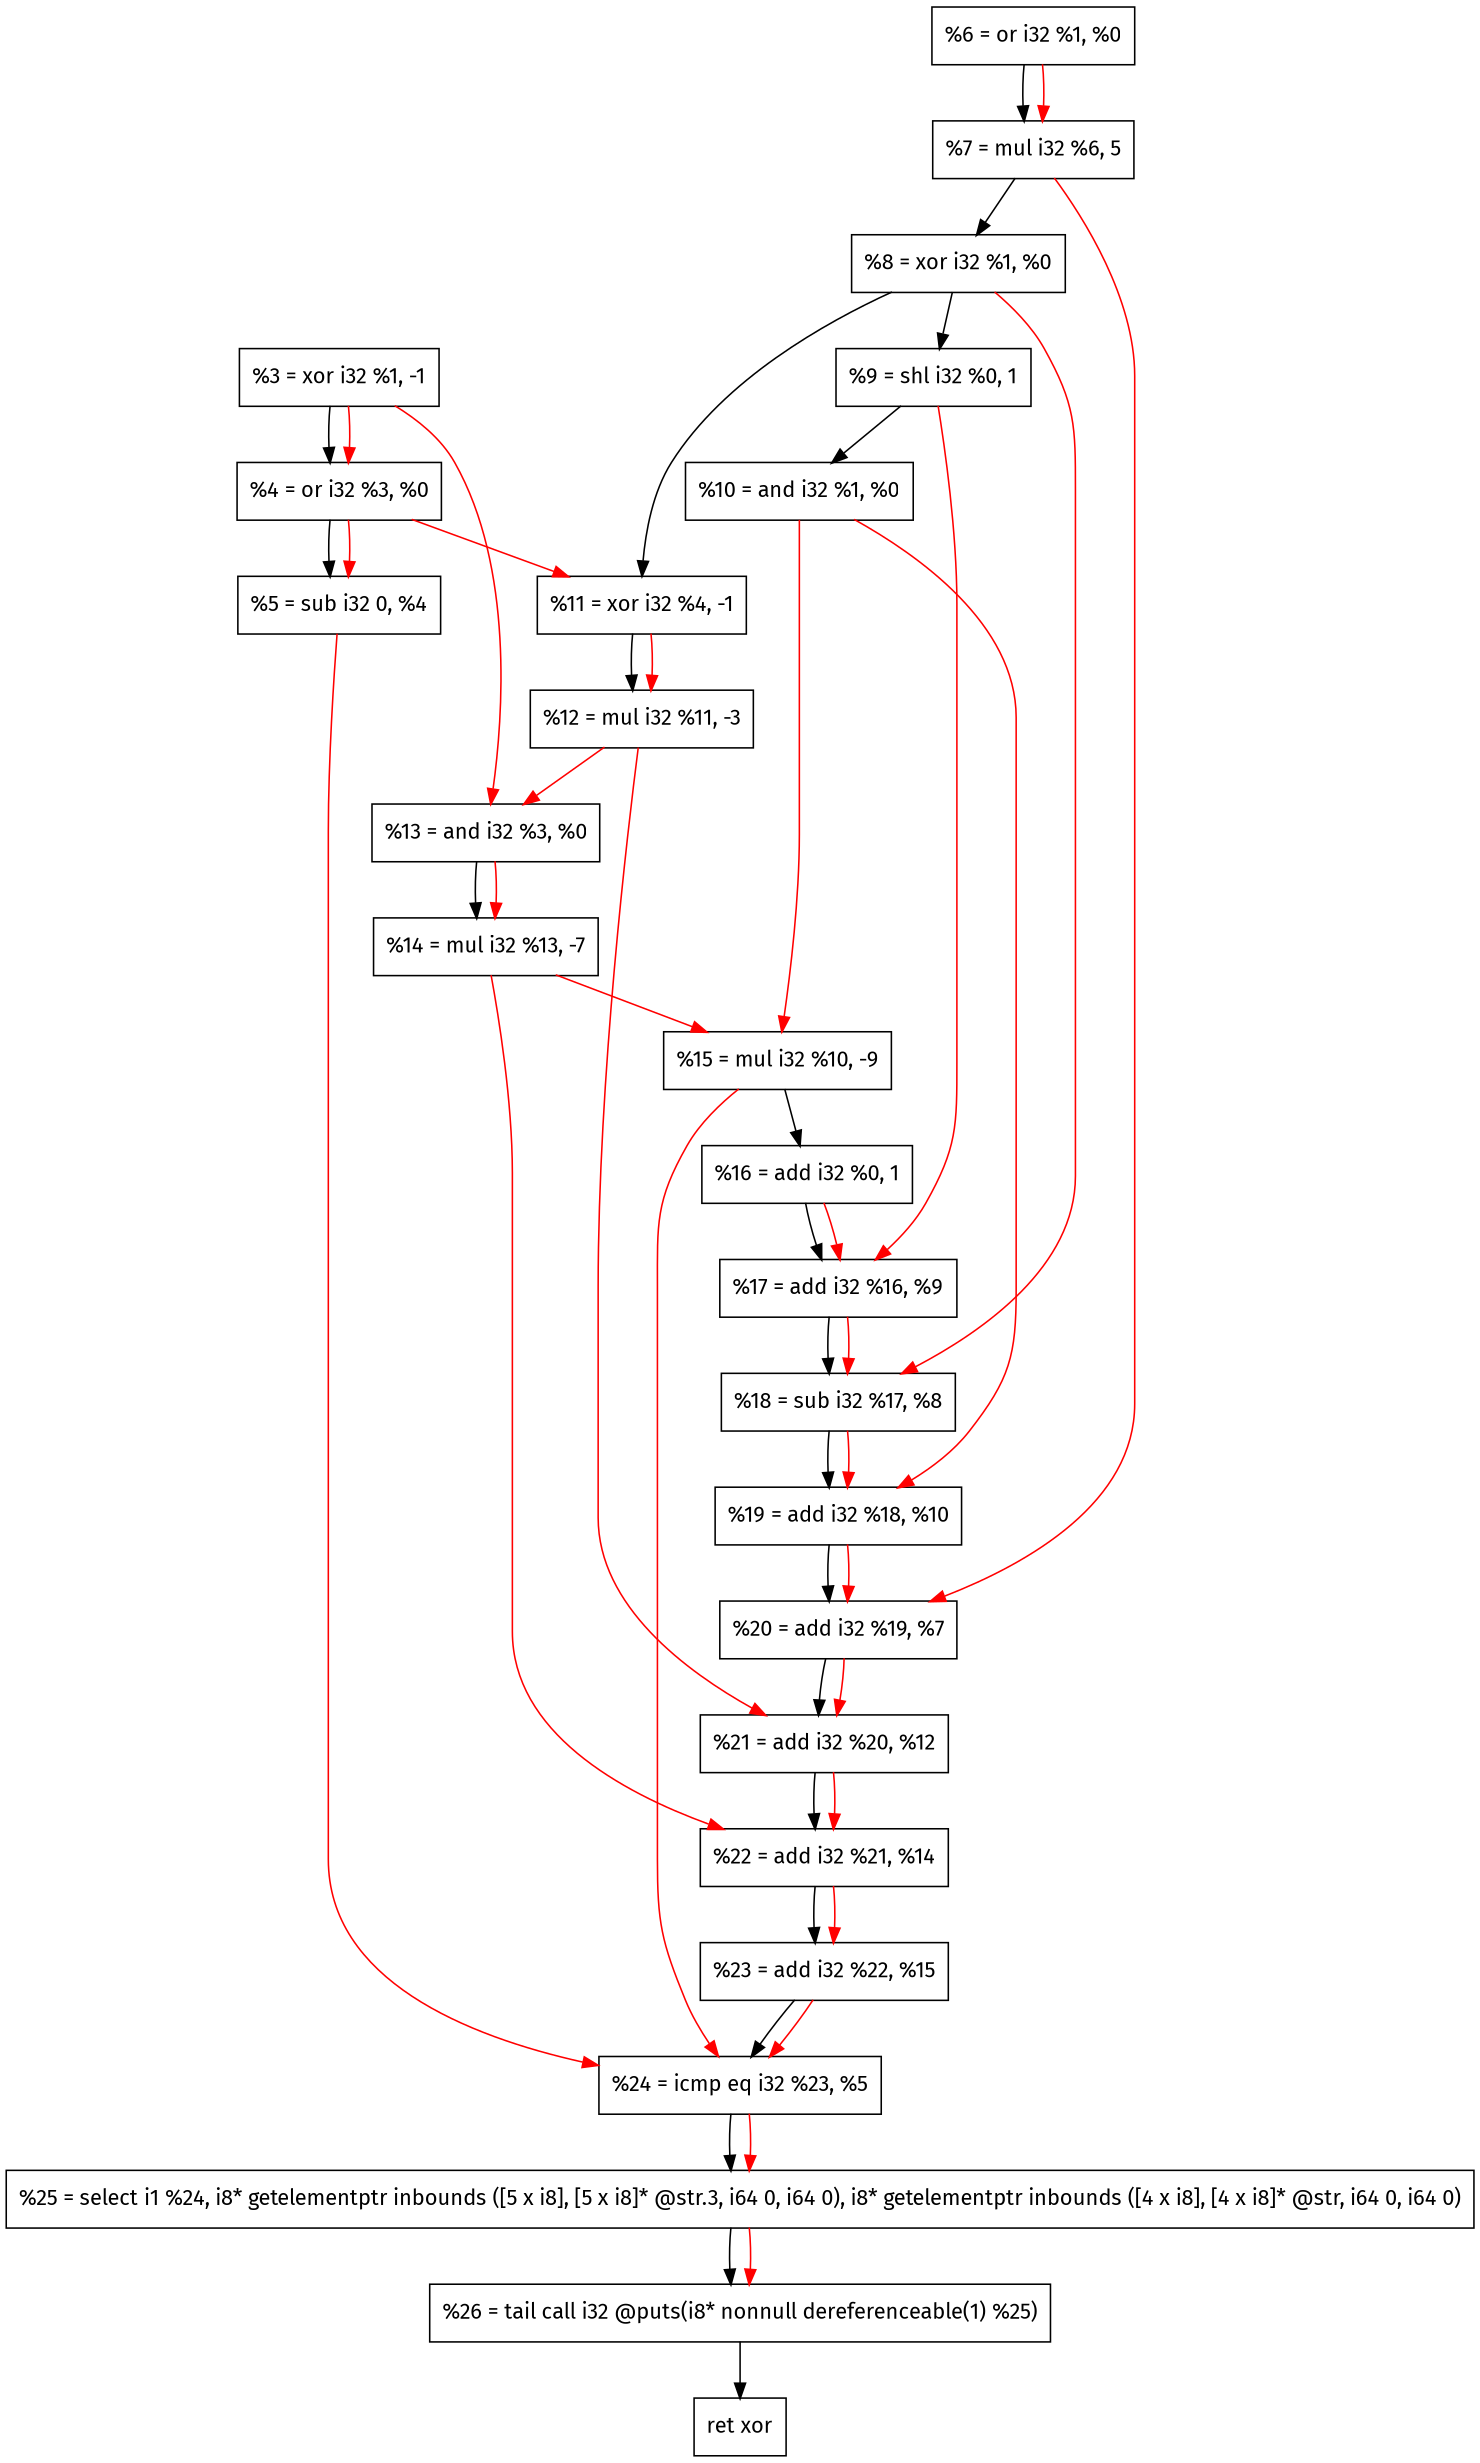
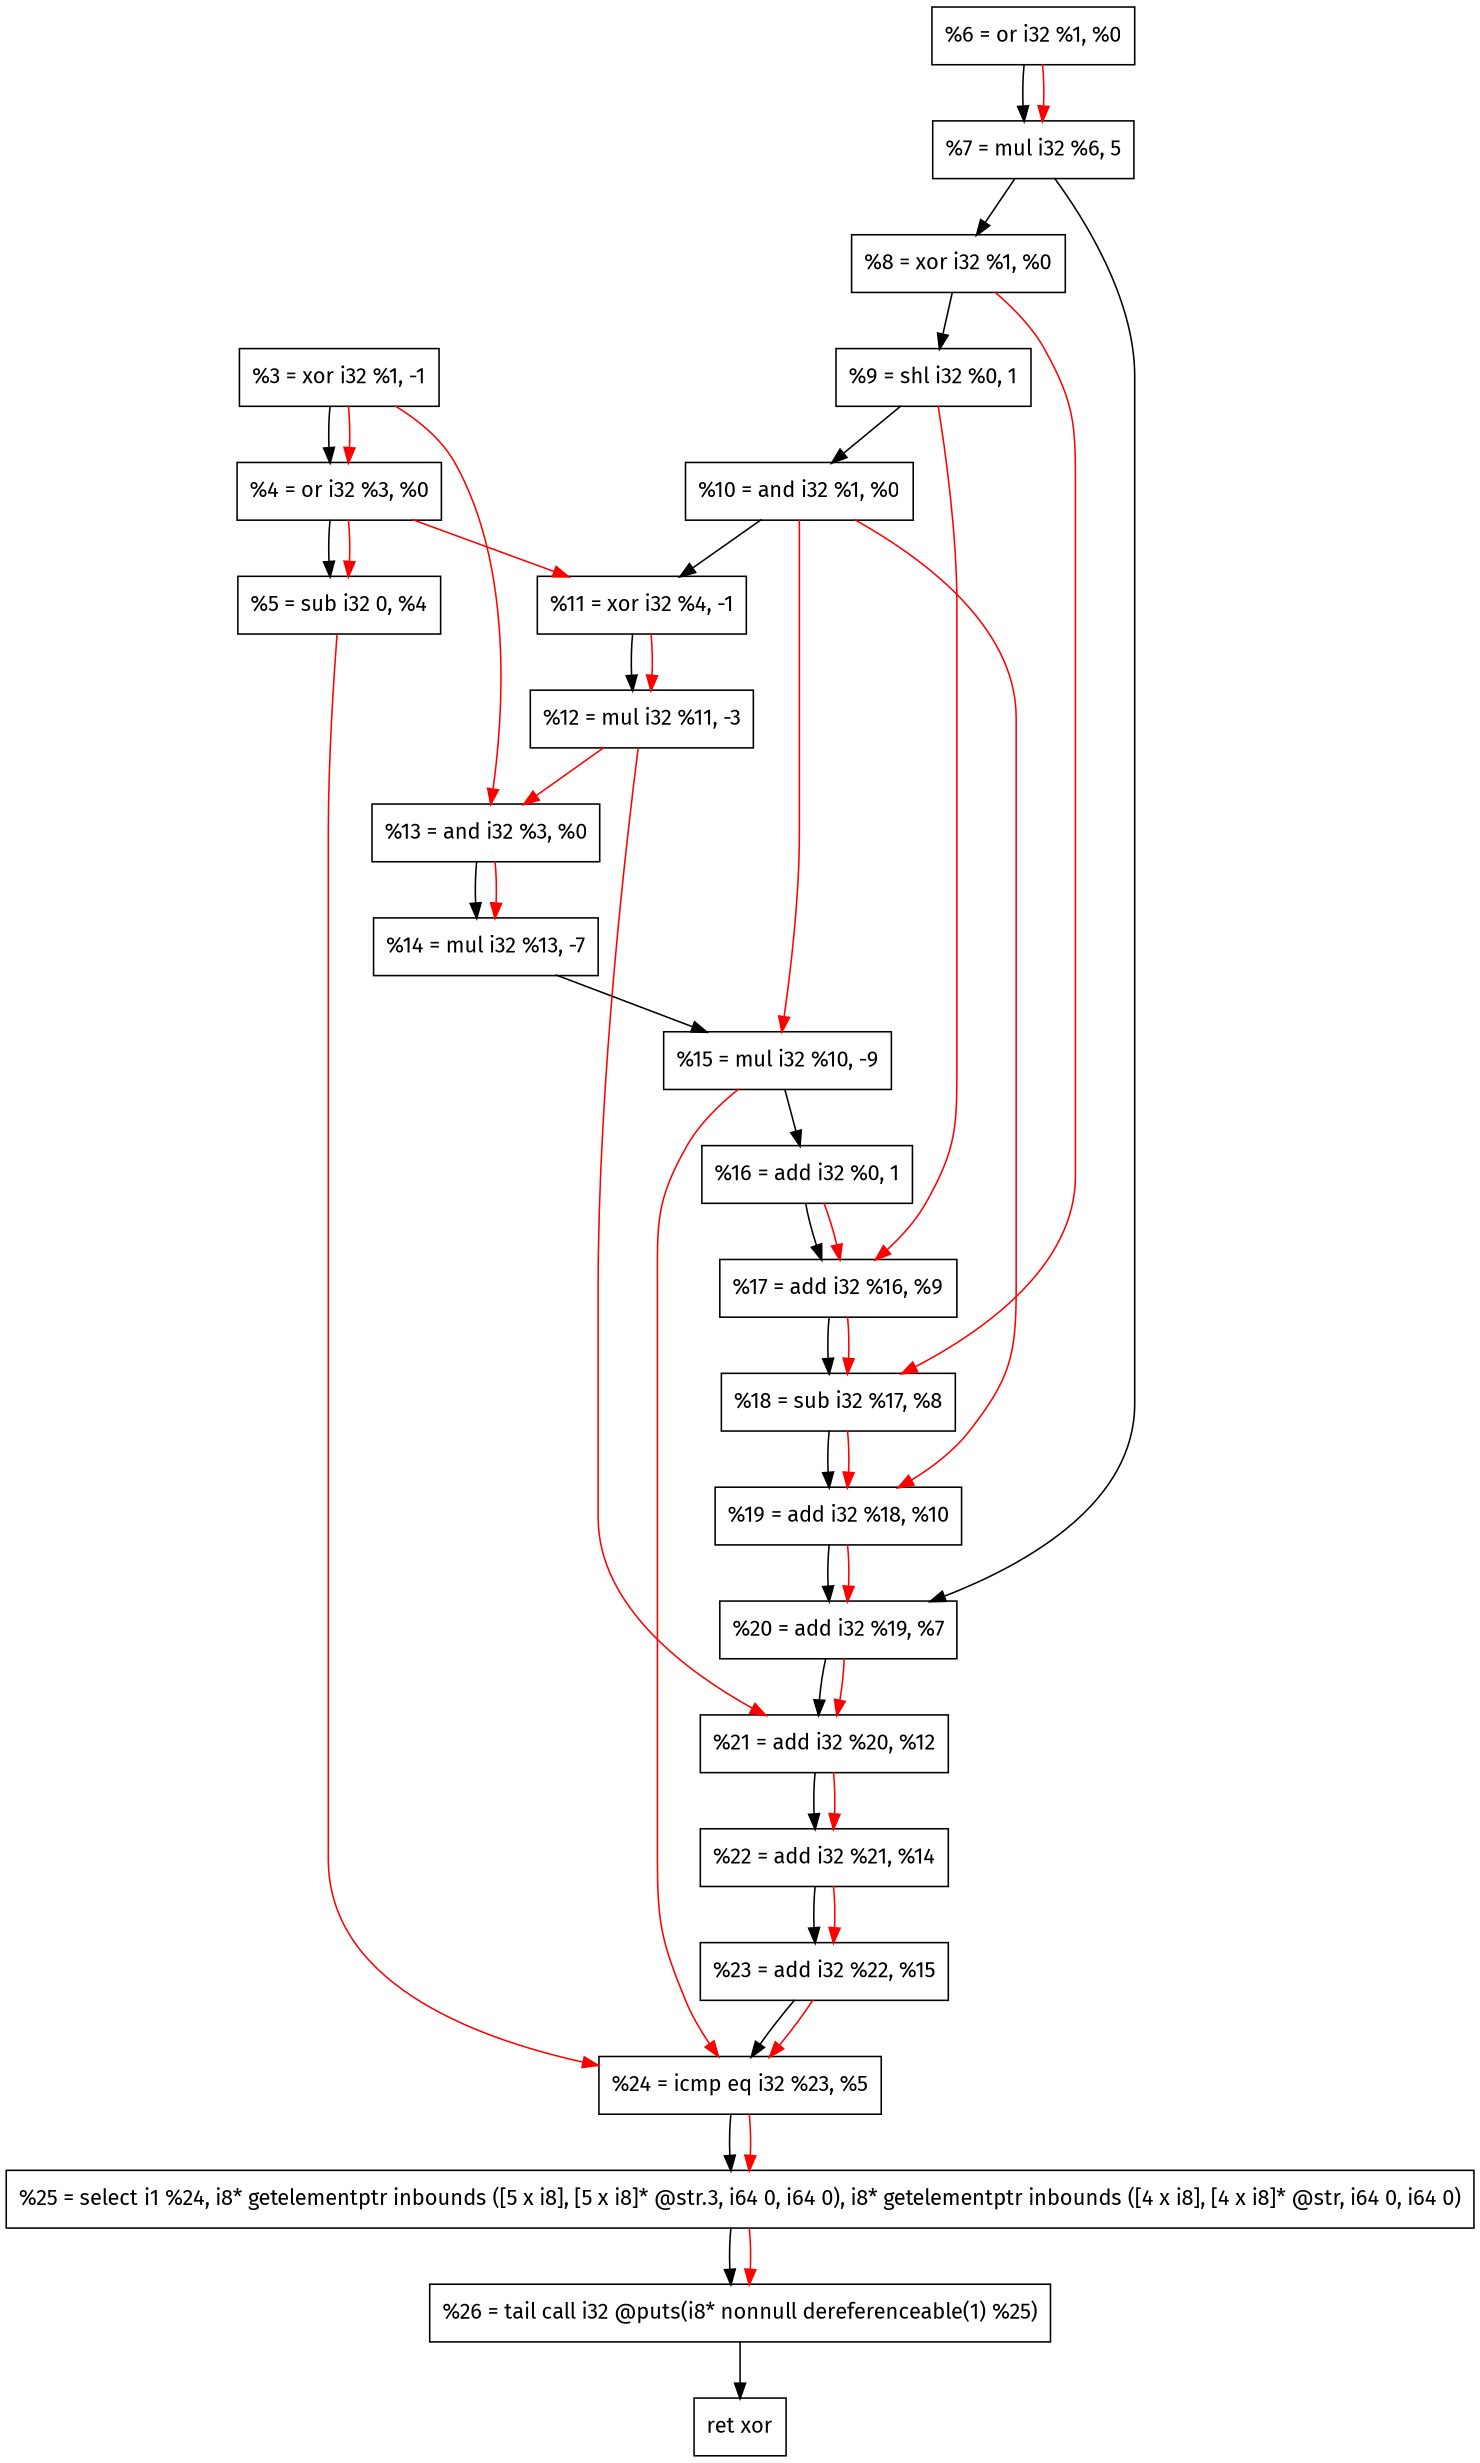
edge "%8 = xor i32 %1, %0" -> "%11 = xor i32 %4, -1": now "%10 = and i32 %1, %0" -> "%11 = xor i32 %4, -1"
edge "%7 = mul i32 %6, 5" -> "%20 = add i32 %19, %7": color red -> black
edge "%14 = mul i32 %13, -7" -> "%15 = mul i32 %10, -9": color red -> black
edge "%14 = mul i32 %13, -7" -> "%22 = add i32 %21, %14": removed
